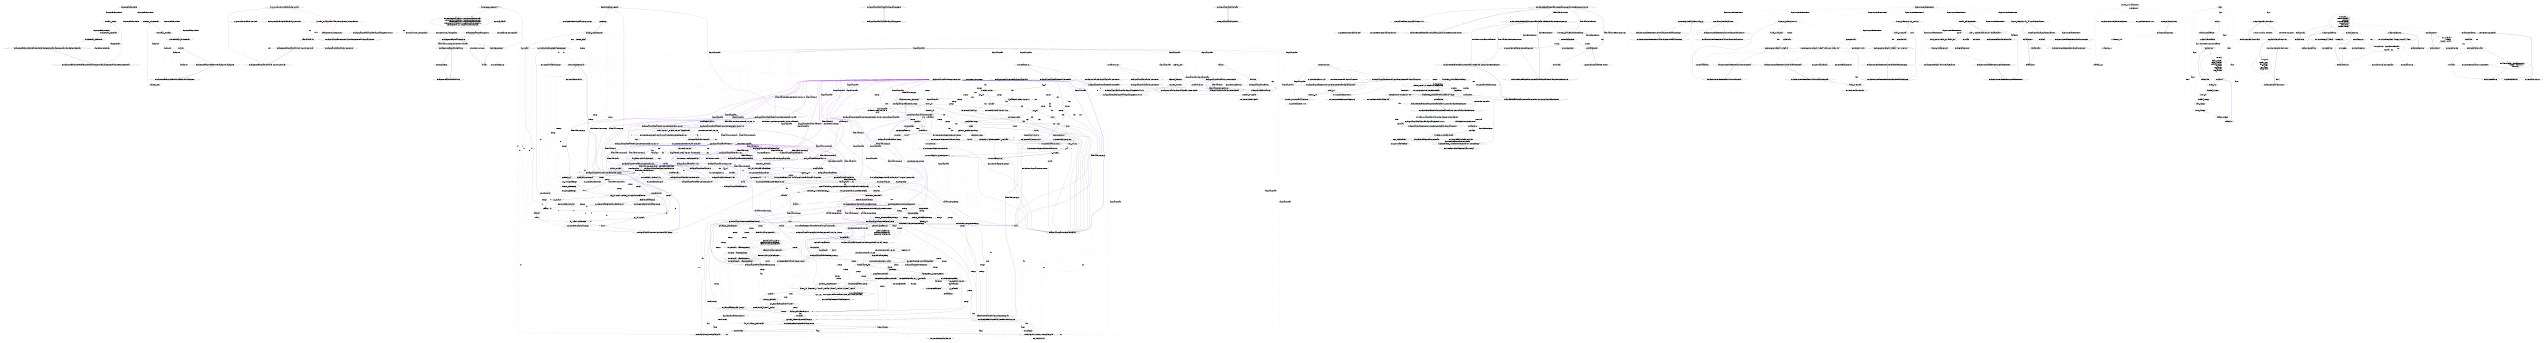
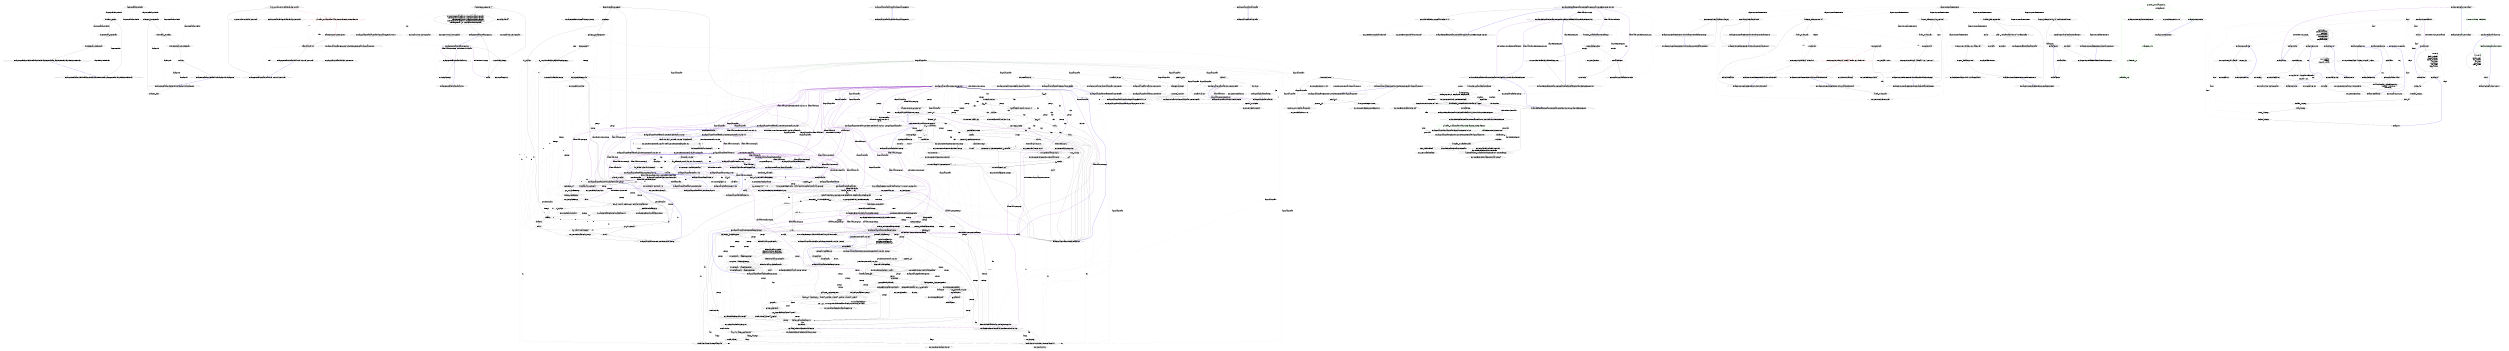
node "Exit Nancy.Url.System.ICloneable.Clone()": removed
